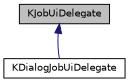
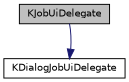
edge "KDialogJobUiDelegate" -> "KJobUiDelegate": reversed
